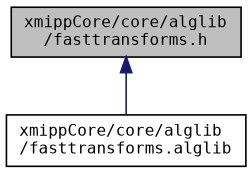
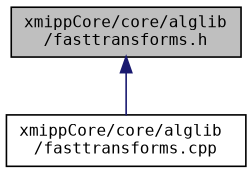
node "xmippCore/core/alglib /fasttransforms.alglib": label "xmippCore/core/alglib /fasttransforms.alglib" -> "xmippCore/core/alglib /fasttransforms.cpp"
